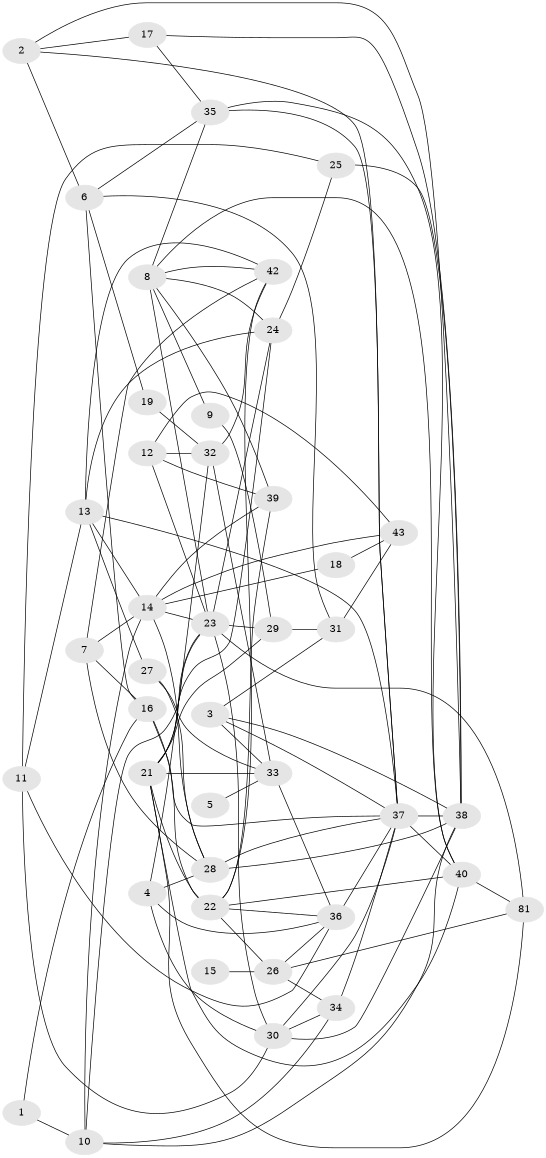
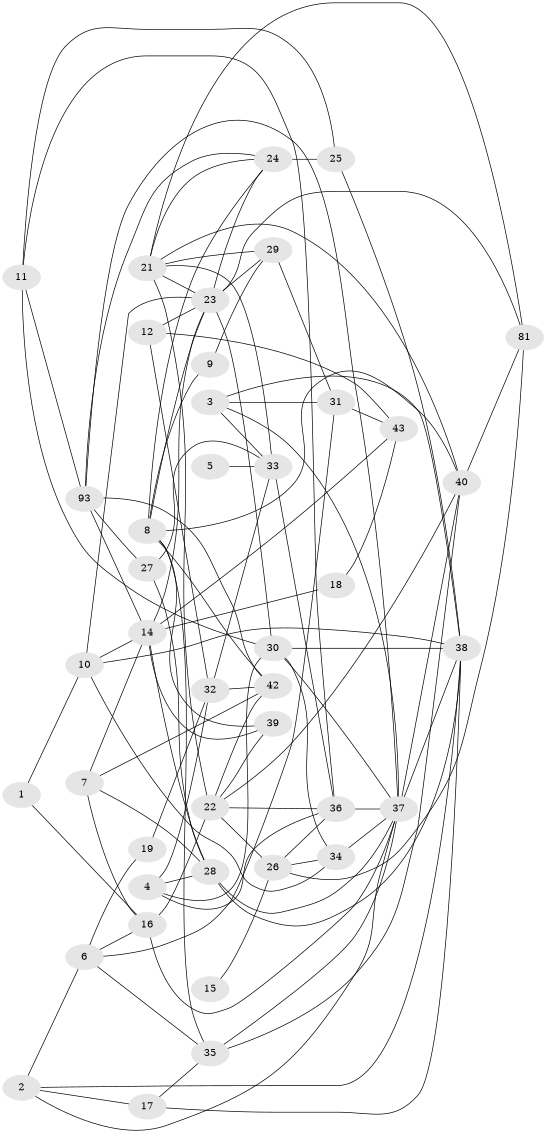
edge "12" -- "39": removed
node "13": label "13" -> "93"
